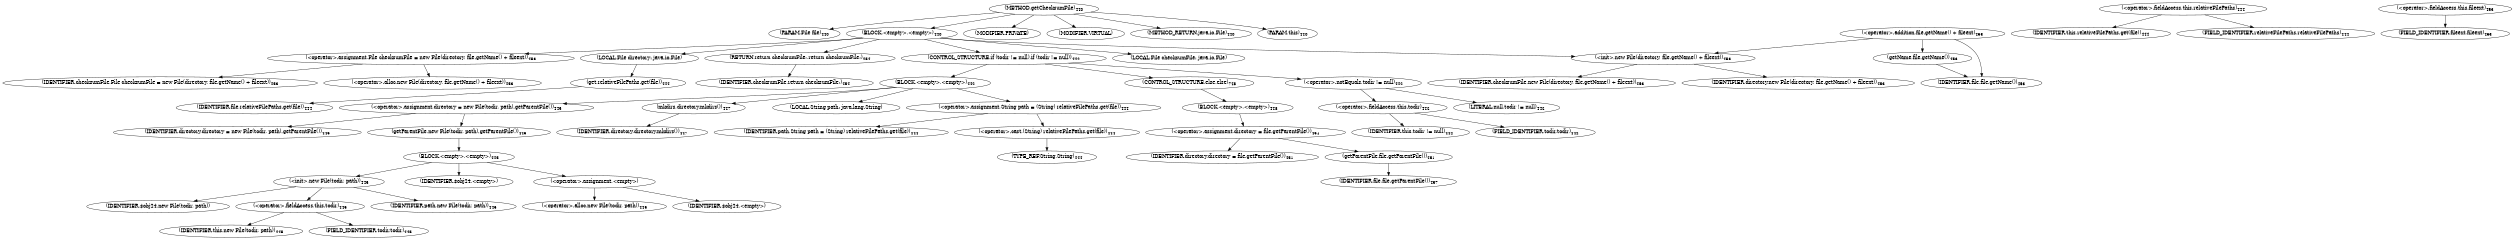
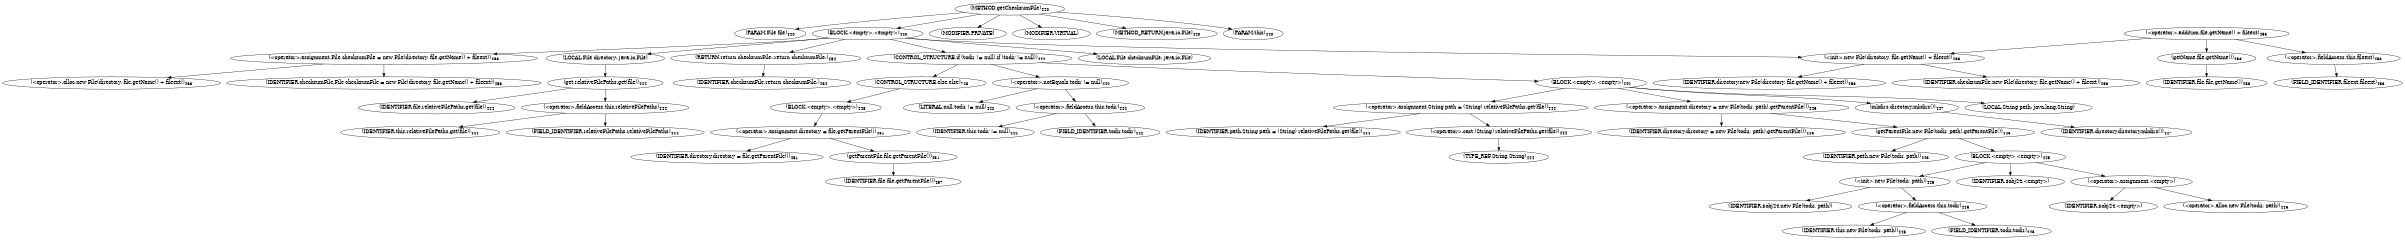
edge "(<operator>.addition,file.getName() + fileext)" -> "(IDENTIFIER,file,file.getName())": now "(<operator>.addition,file.getName() + fileext)" -> "(<operator>.fieldAccess,this.fileext)"
edge "(get,relativeFilePaths.get(file))" -> "(<operator>.fieldAccess,this.relativeFilePaths)": added
edge "(<init>,new File(todir, path))" -> "(IDENTIFIER,path,new File(todir, path))": now "(getParentFile,new File(todir, path).getParentFile())" -> "(IDENTIFIER,path,new File(todir, path))"
